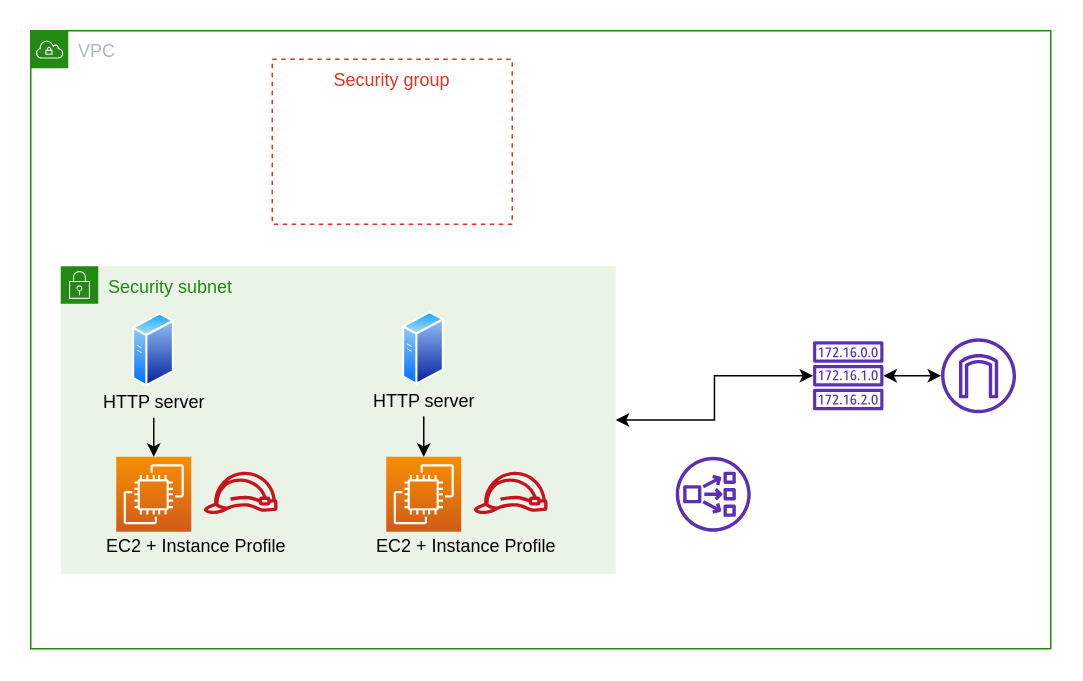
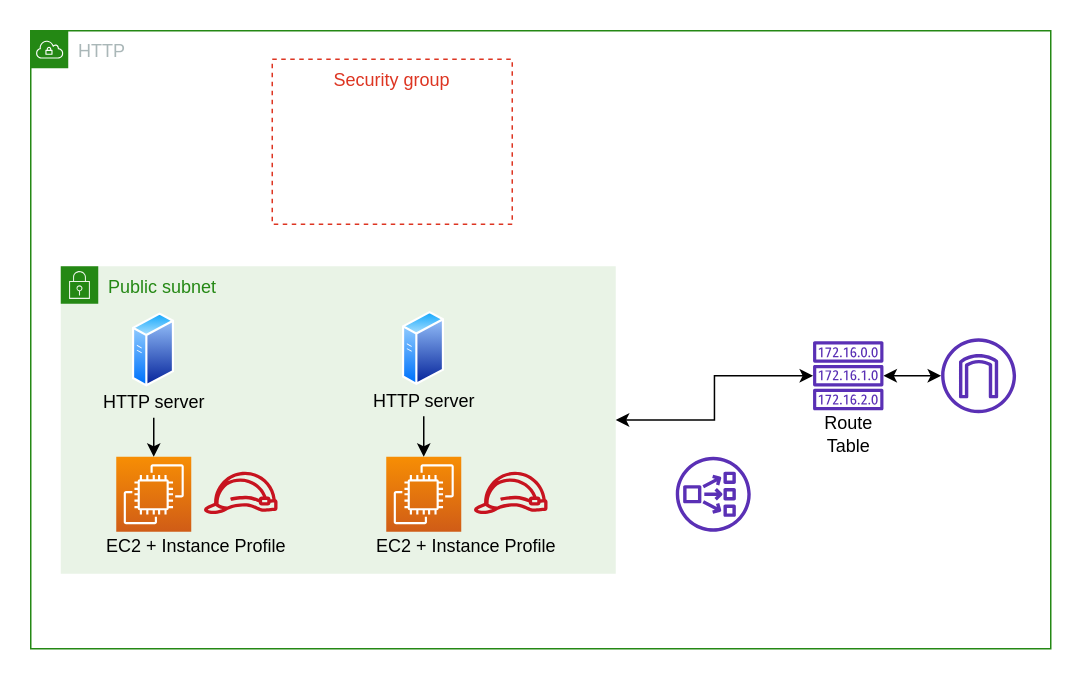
node "VPC": label "VPC" -> "HTTP"
node "Security subnet": label "Security subnet" -> "Public subnet"
node "Route Table": added
